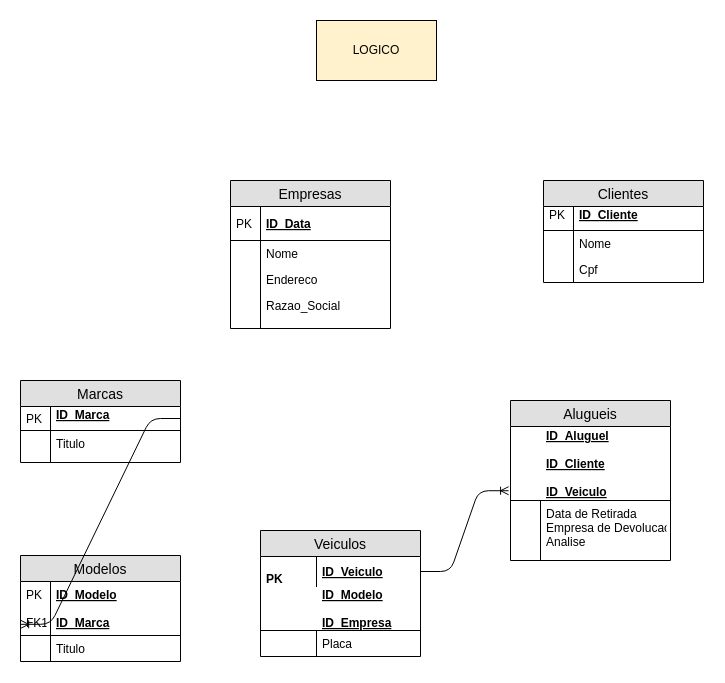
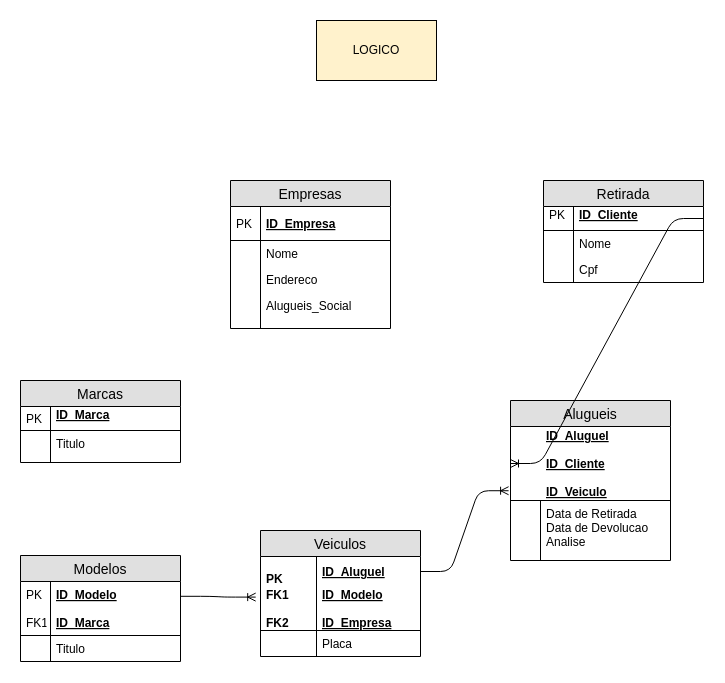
node "Clientes": label "Clientes" -> "Retirada"
node "ID_Data": label "ID_Data" -> "ID_Empresa"
node "Razao_Social": label "Razao_Social" -> "Alugueis_Social"
edge "ID_Cliente ID_Aluguel" -> "ID_Aluguel ID_Cliente ID_Veiculo": added
node "Data de Retirada Empresa de Devolucao Analise": label "Data de Retirada Empresa de Devolucao Analise" -> "Data de Retirada Data de Devolucao Analise"
edge "ID_Marca ID_Modelo" -> "ID_Modelo ID_Marca": removed
node "ID_Veiculo": label "ID_Veiculo" -> "ID_Aluguel"
edge "ID_Modelo ID_Marca" -> "ID_Modelo ID_Empresa": added
node "FK1 FK2": added
